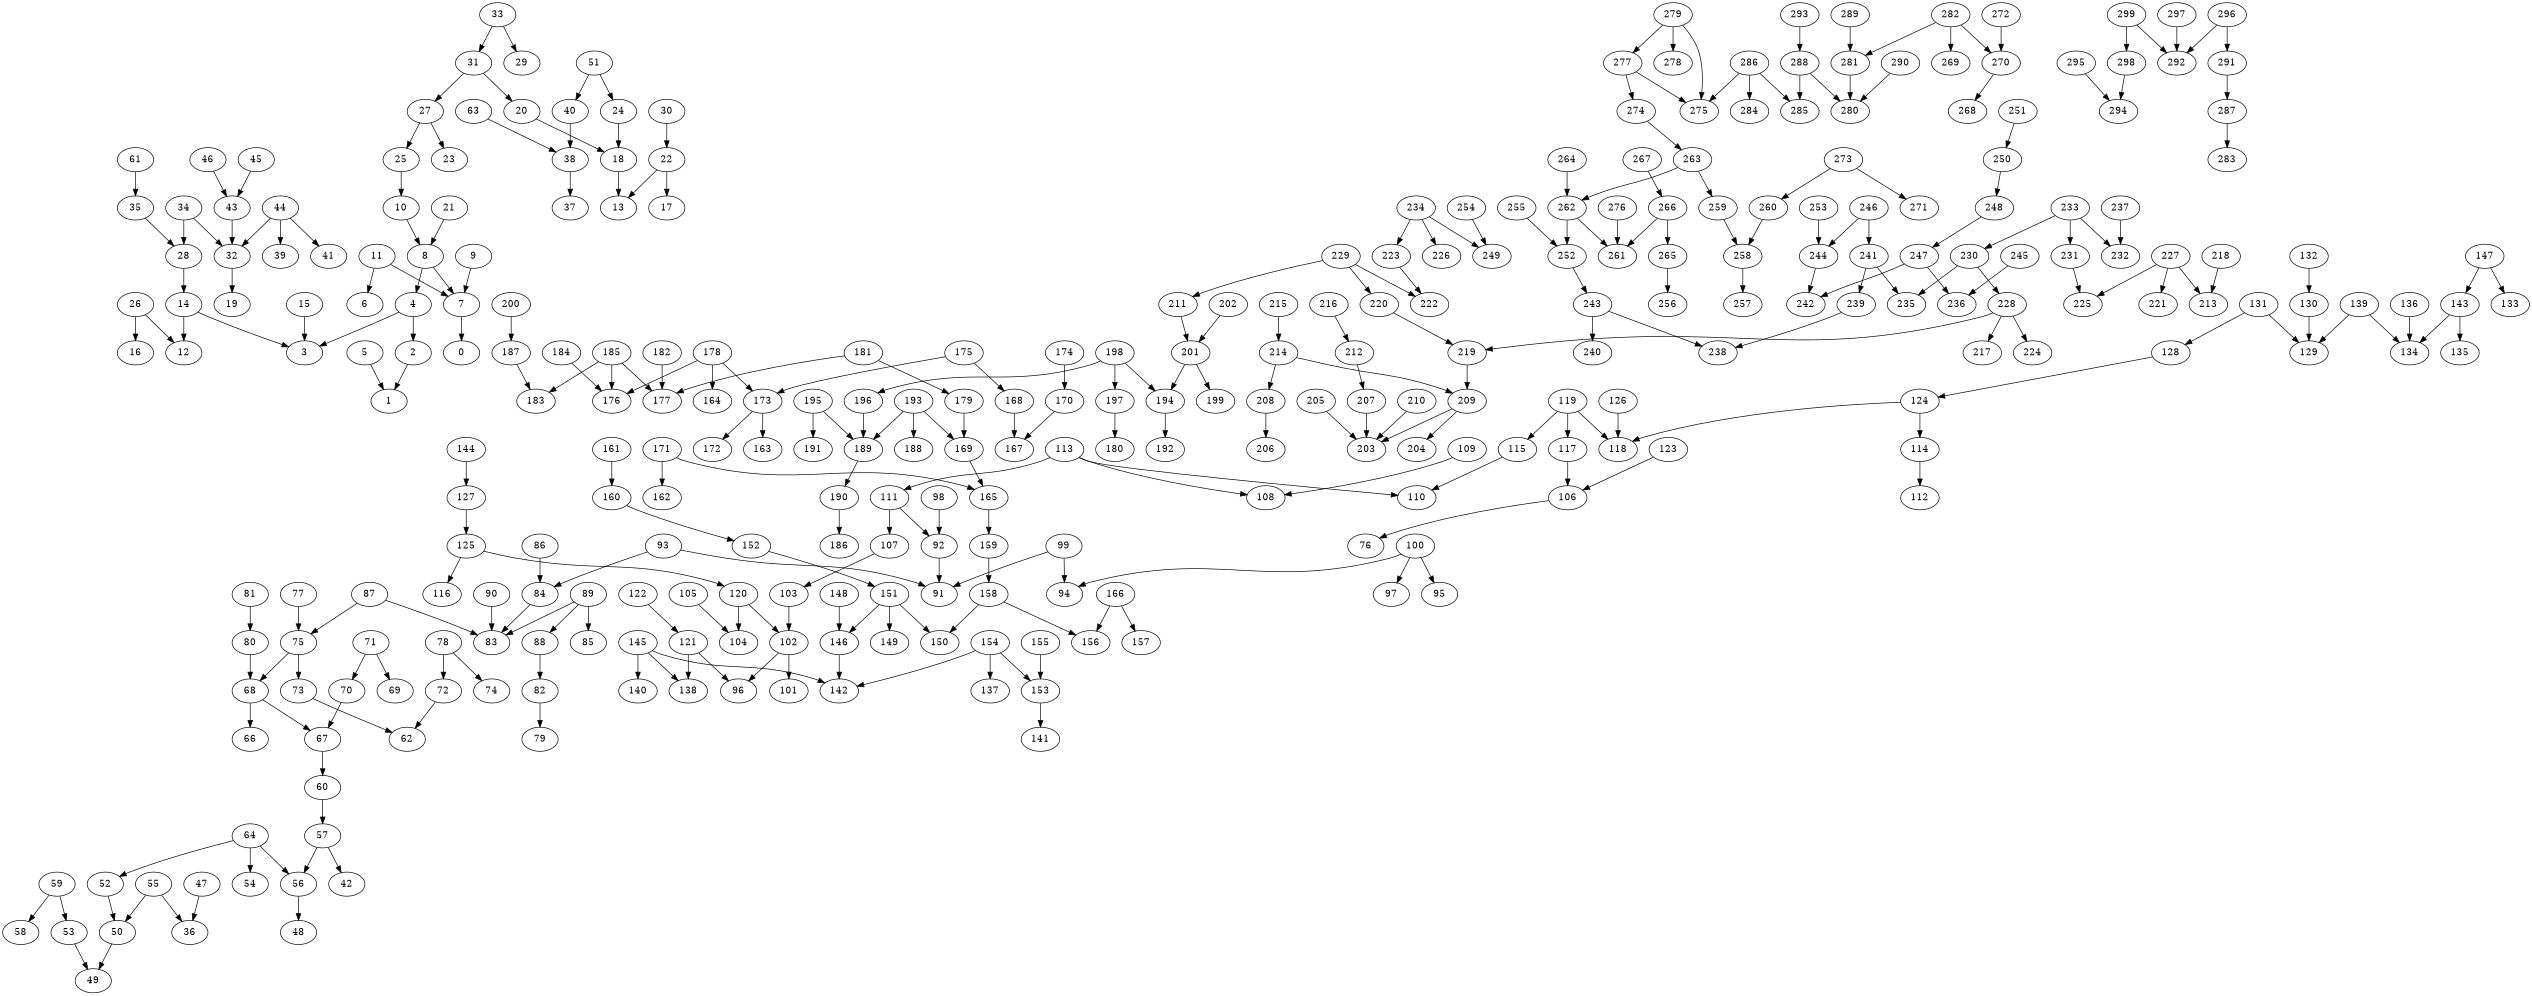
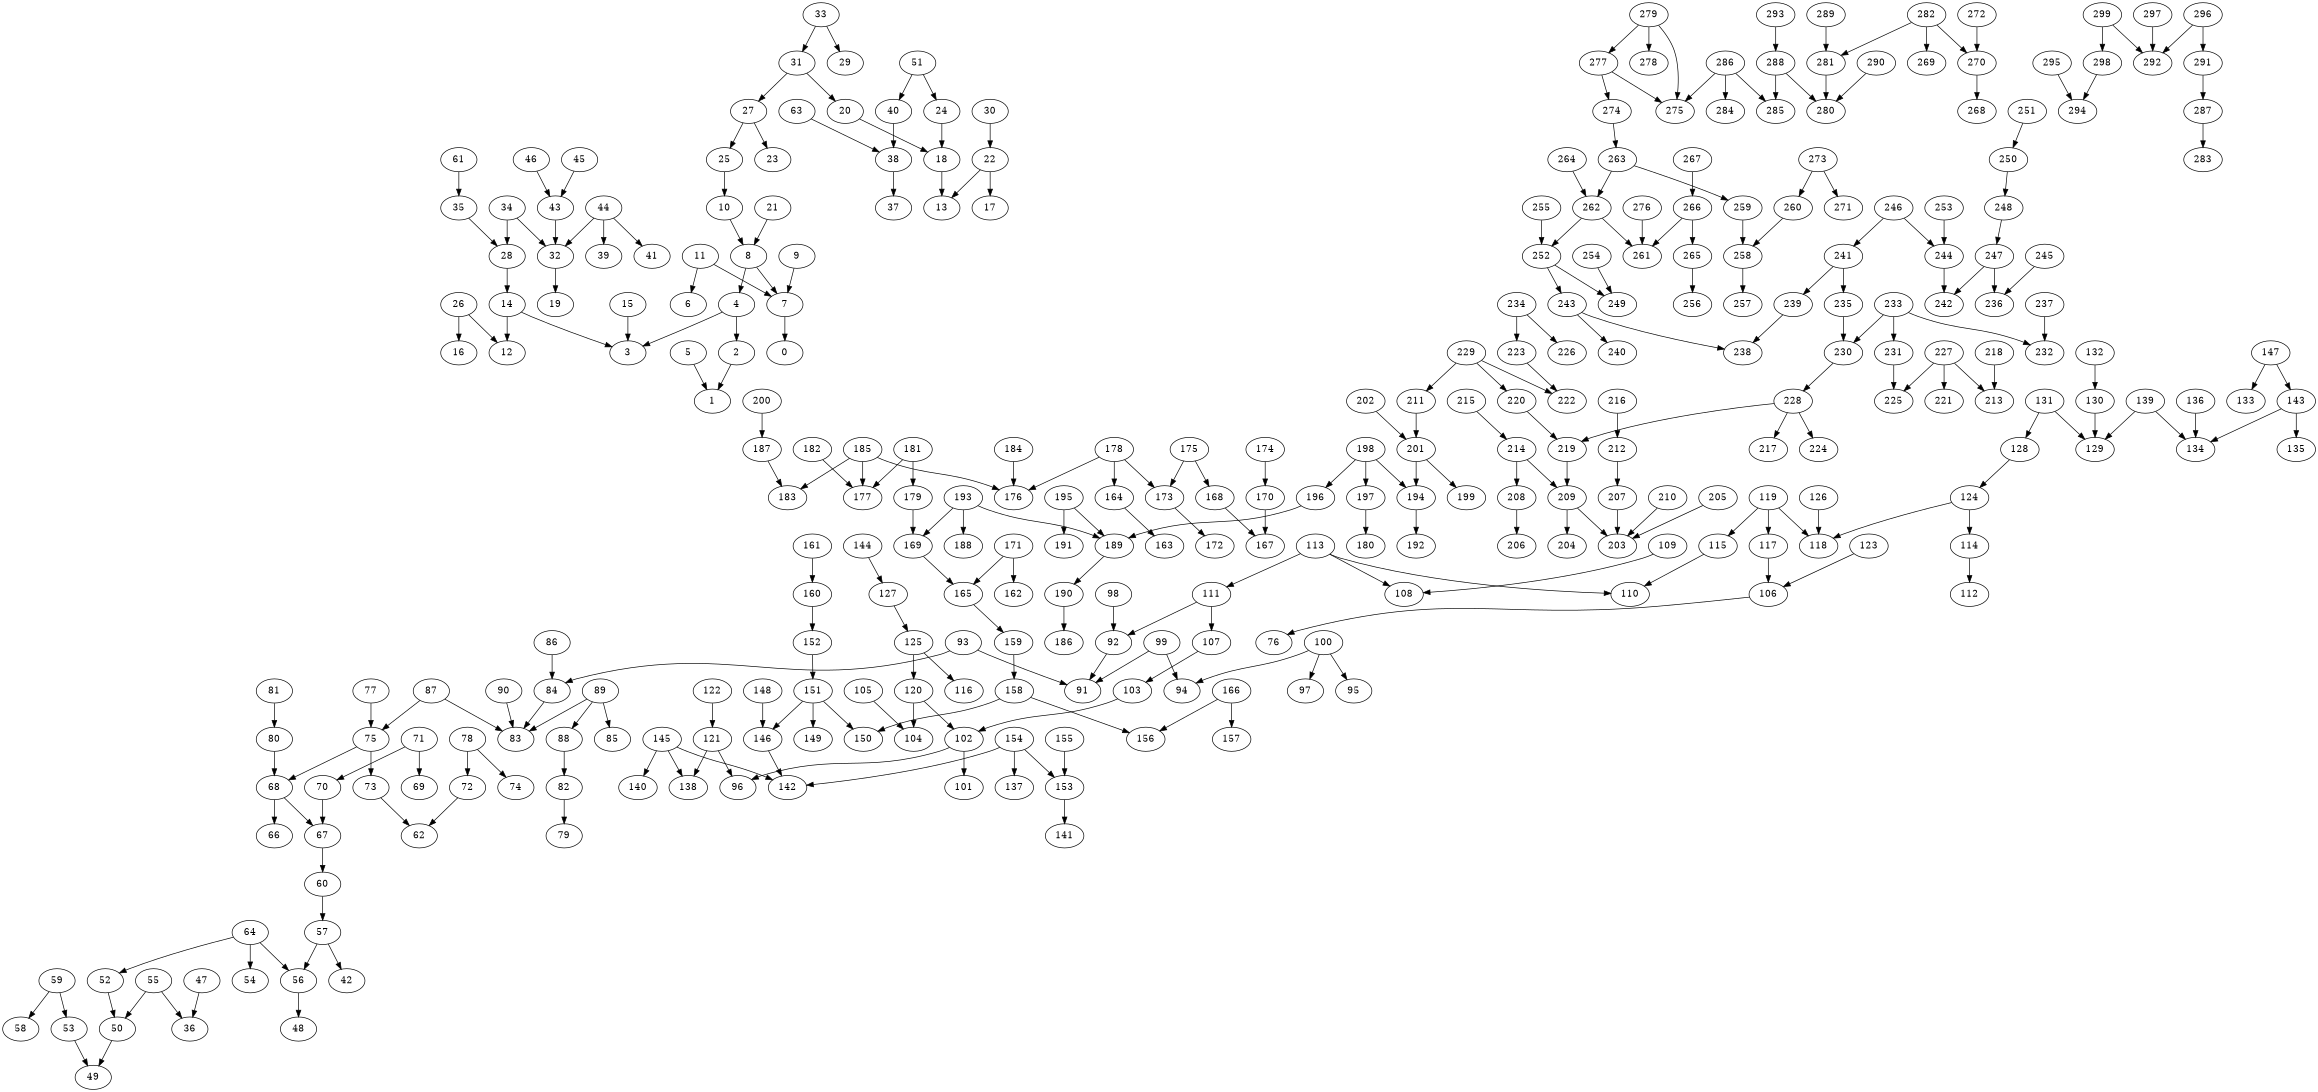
edge "234" -> "249": now "252" -> "249"
edge "230" -> "235": reversed
edge "173" -> "163": now "164" -> "163"
